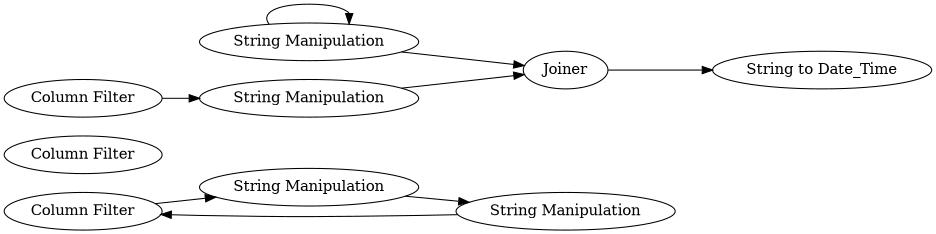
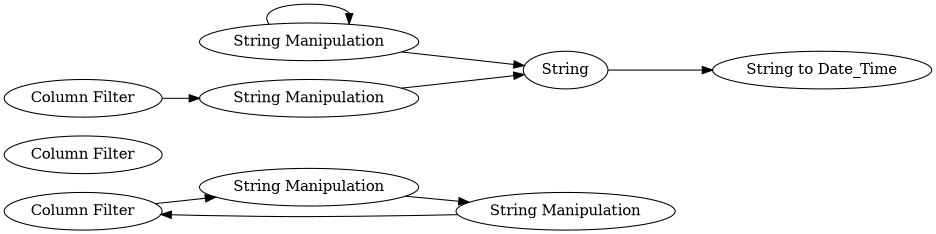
node "Joiner": label "Joiner" -> "String"
